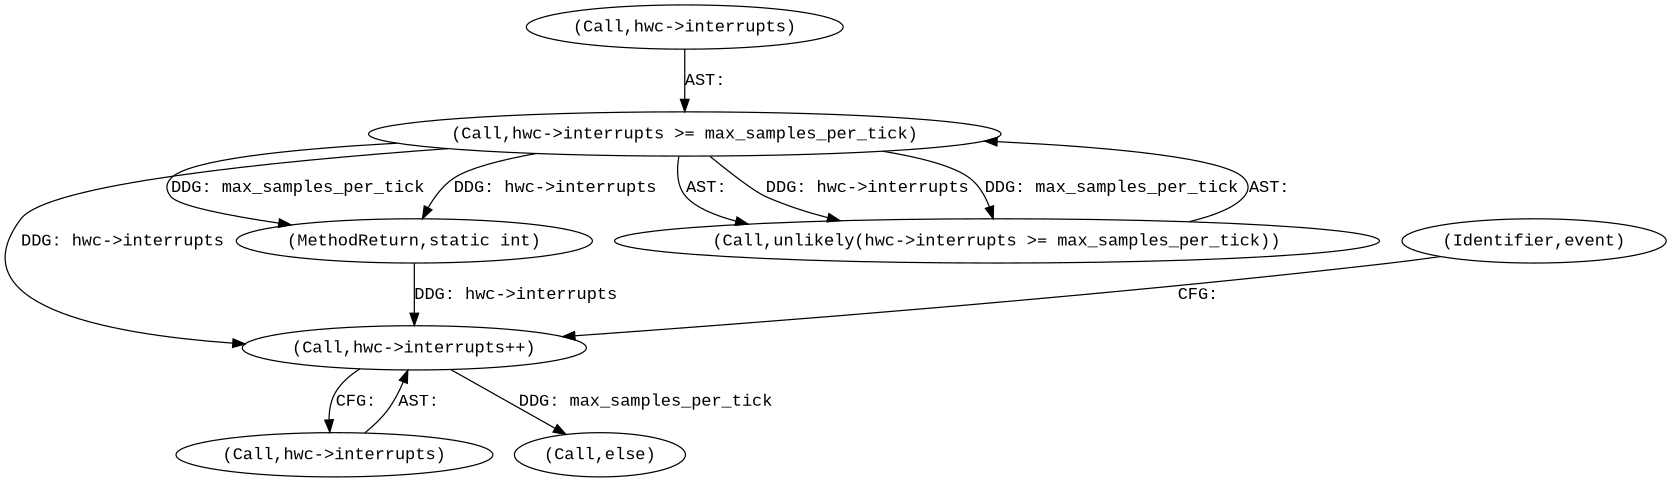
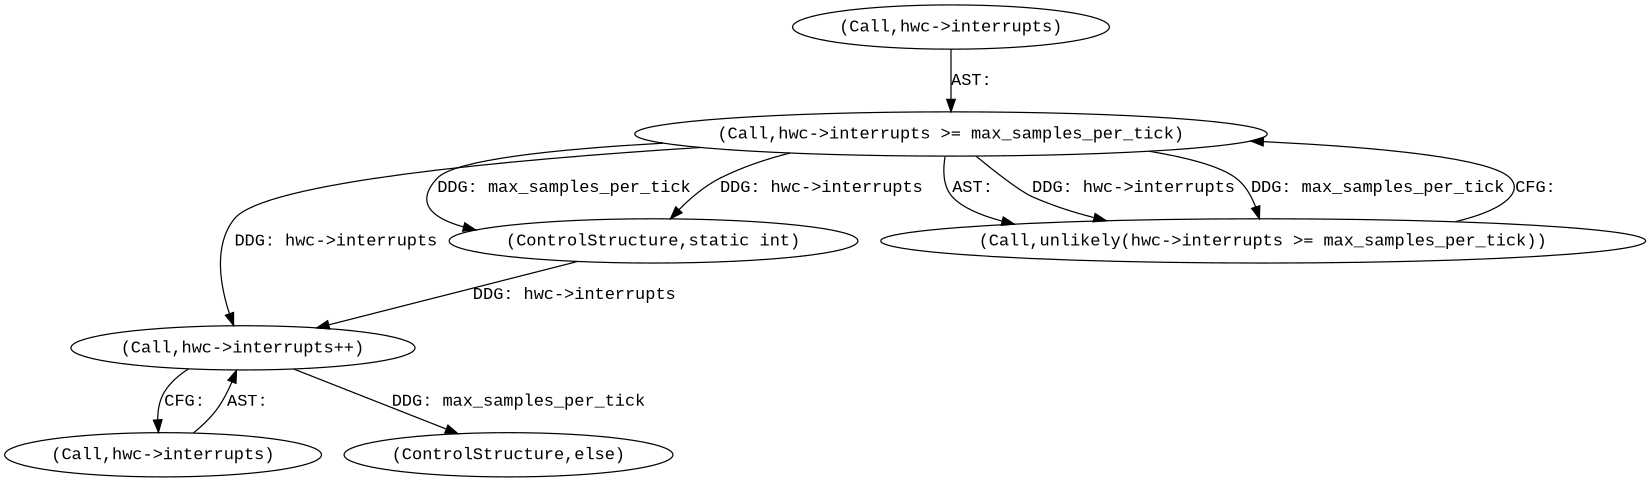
edge "(Call,unlikely(hwc->interrupts >= max_samples_per_tick))" -> "(Call,hwc->interrupts >= max_samples_per_tick)": label "AST: " -> "CFG: "
node "(MethodReturn,static int)": label "(MethodReturn,static int)" -> "(ControlStructure,static int)"
node "(Identifier,event)": removed
node "(Call,else)": label "(Call,else)" -> "(ControlStructure,else)"
